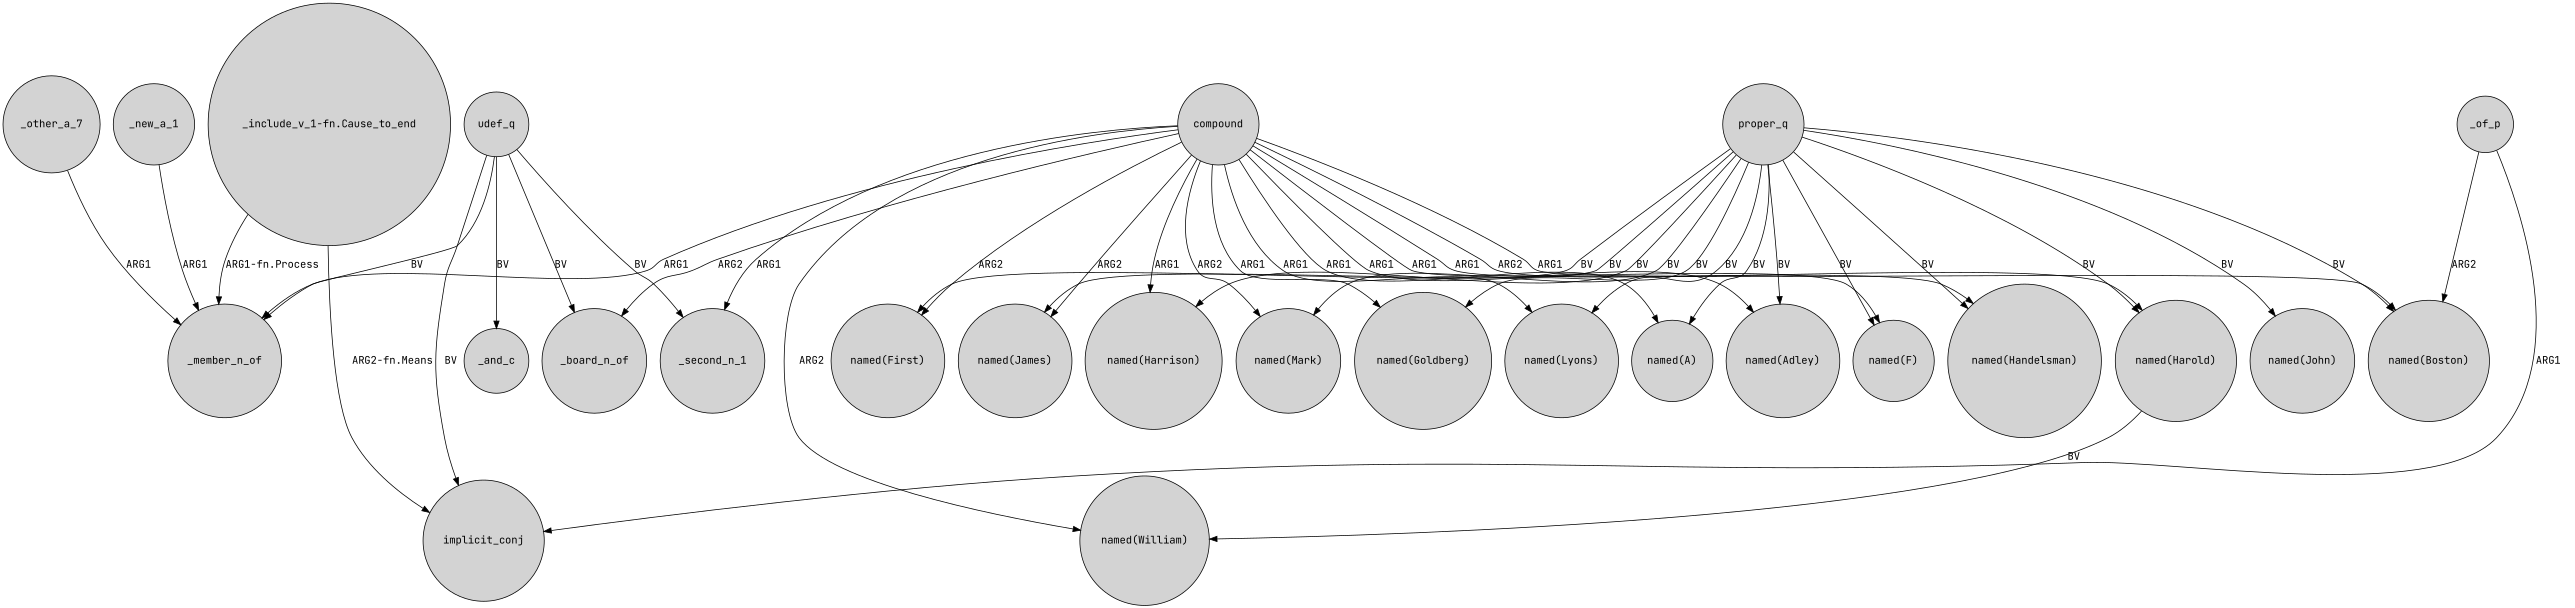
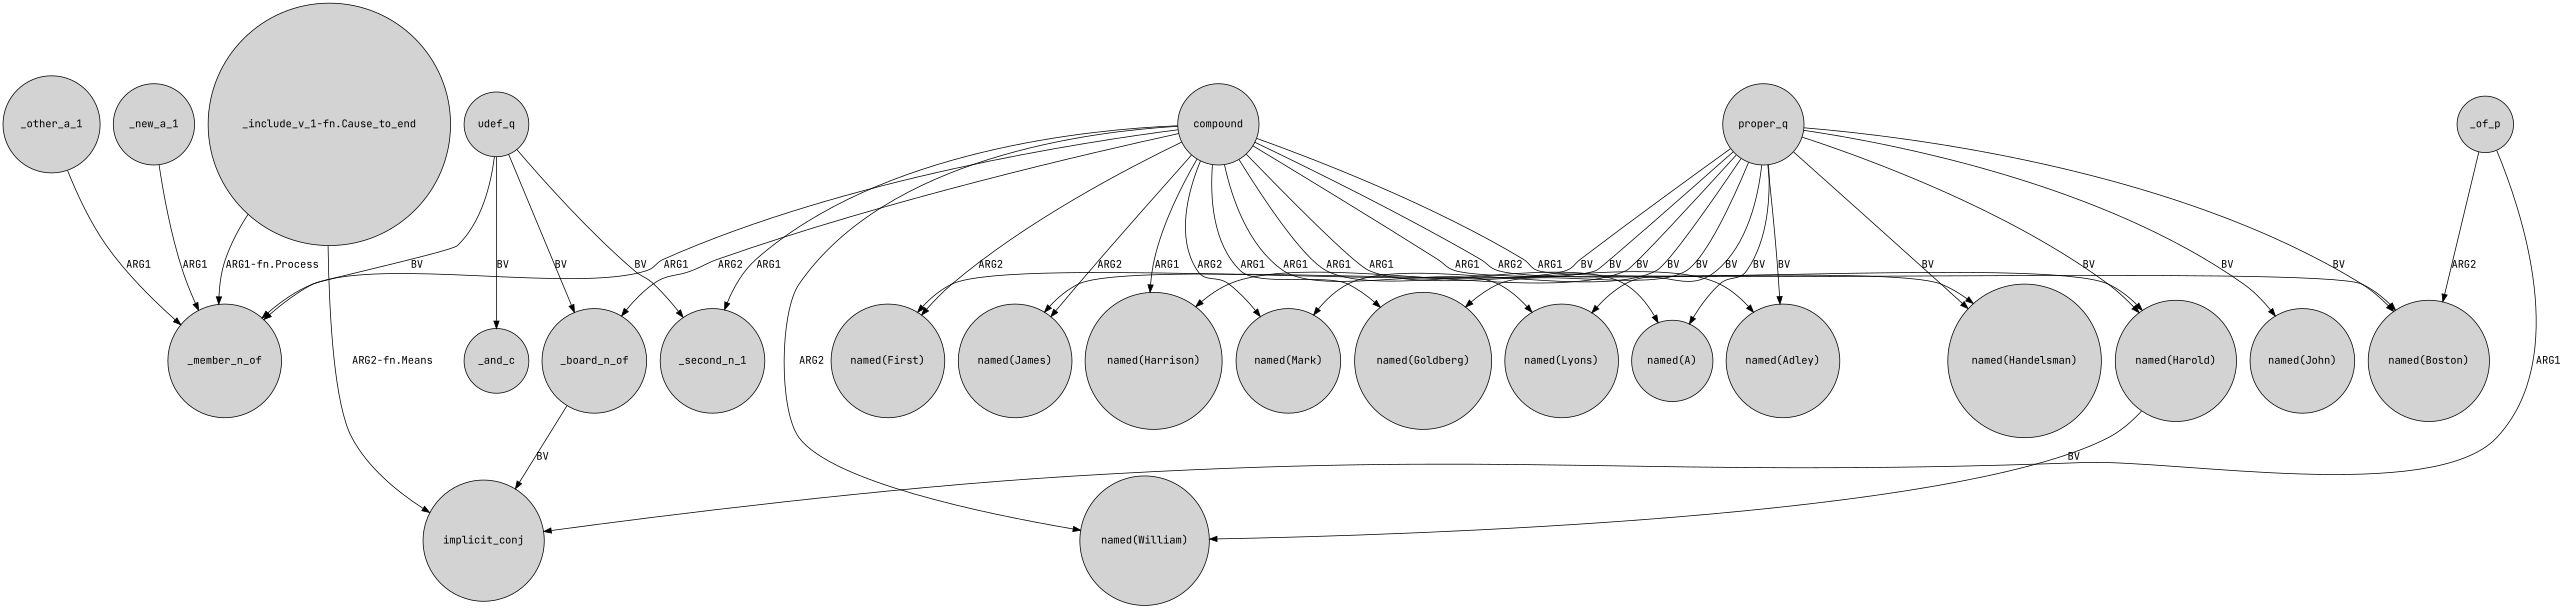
node "_other_a_7": label "_other_a_7" -> "_other_a_1"
edge "udef_q" -> "implicit_conj": now "_board_n_of" -> "implicit_conj"
node "named(F)": removed
